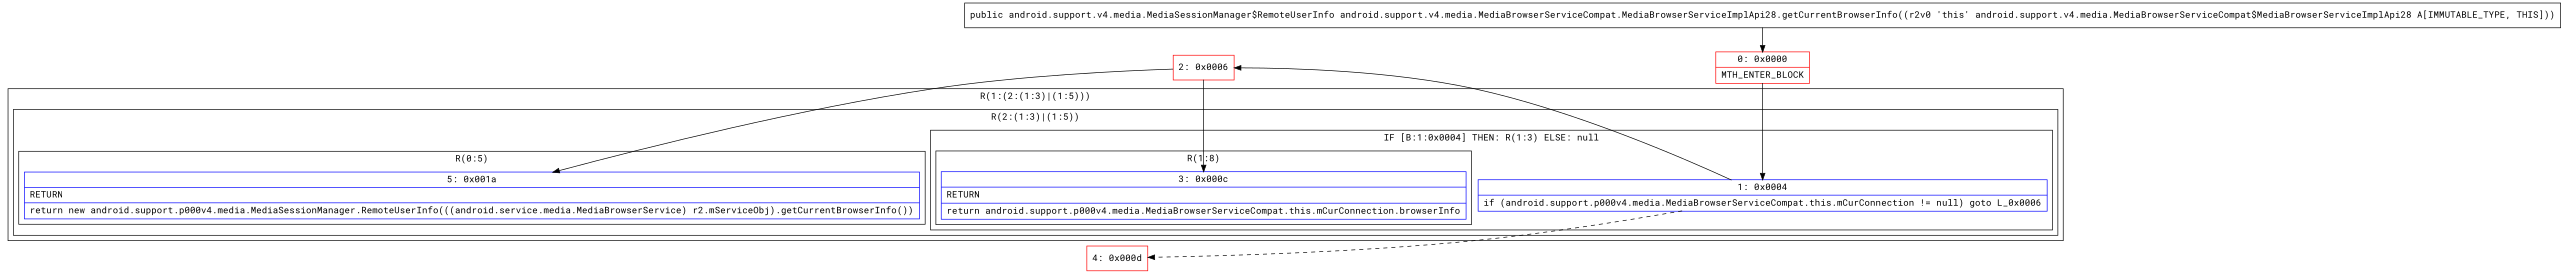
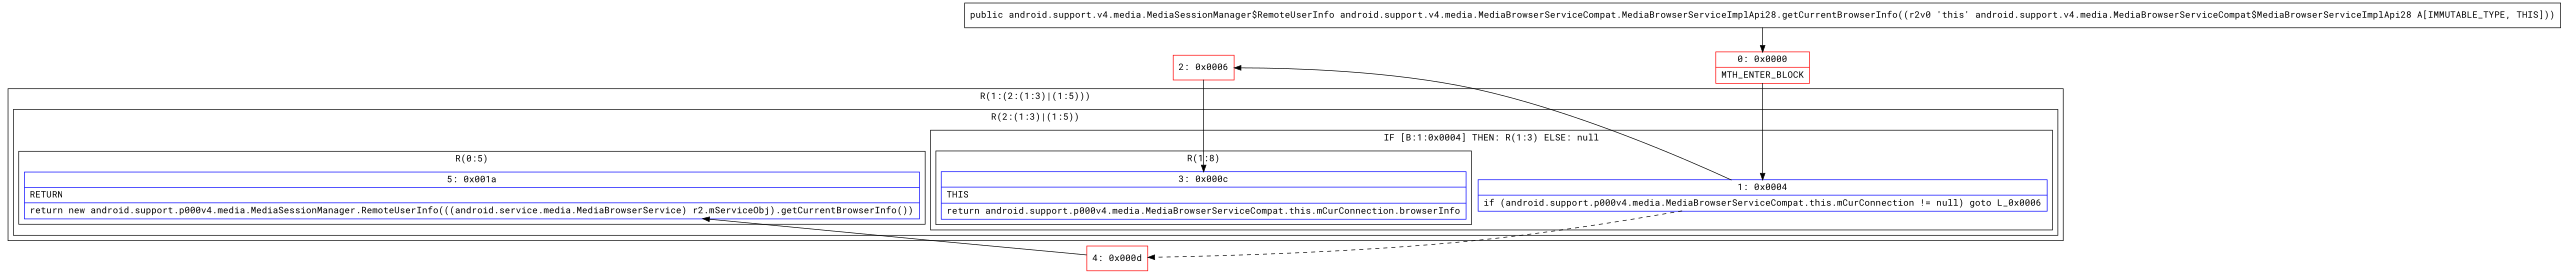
edge "2: 0x0006" -> "5: 0x001a": now "4: 0x000d" -> "5: 0x001a"
node "3: 0x000c": text "RETURN" -> "THIS"
